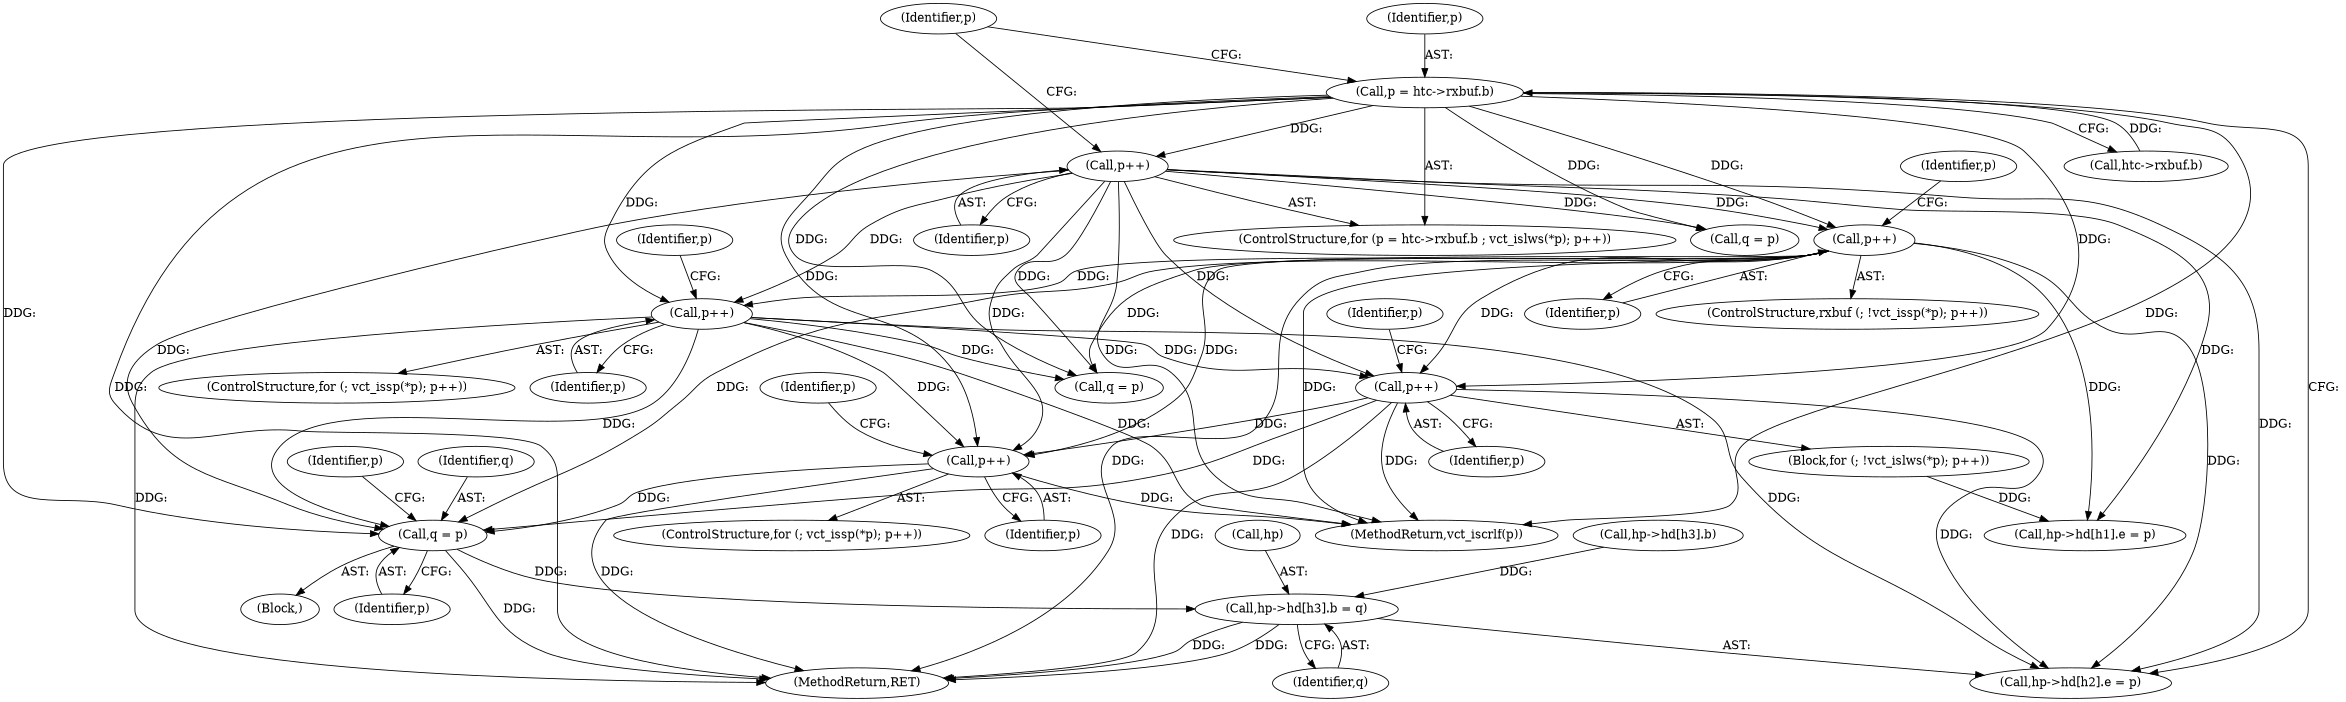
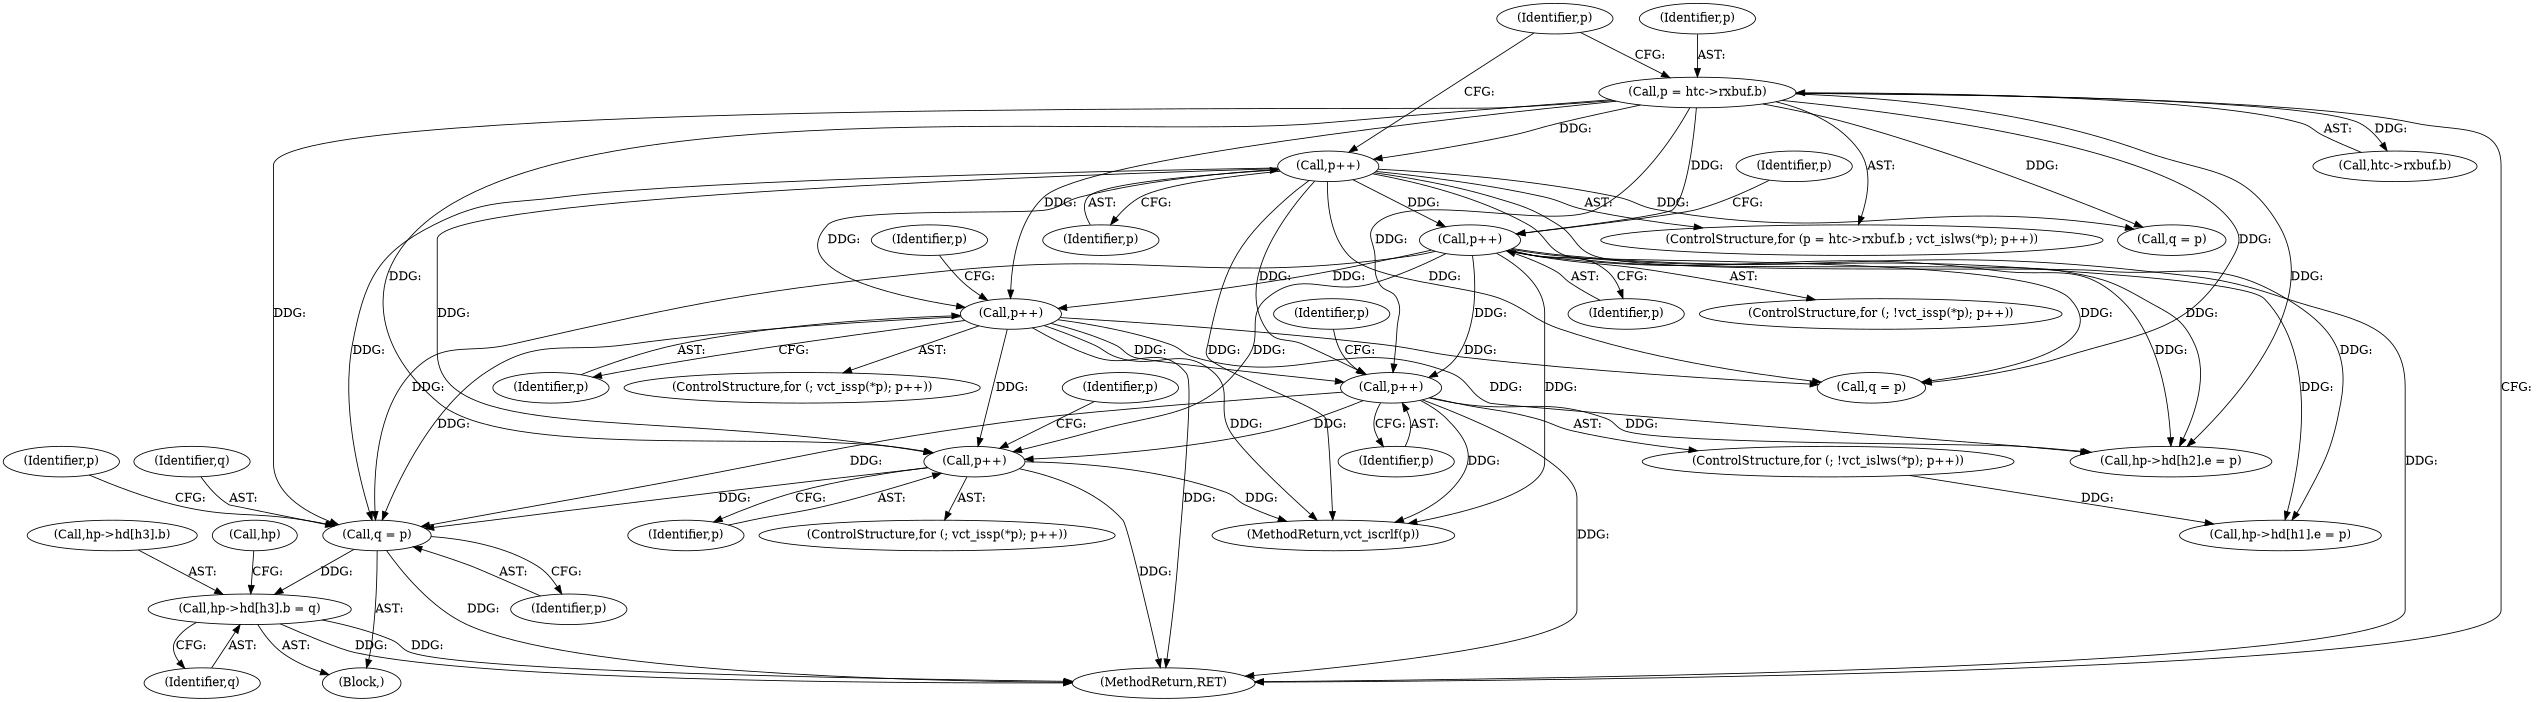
edge "(Call,p = htc->rxbuf.b)" -> "(Call,htc->rxbuf.b)": label "CFG: " -> "DDG: "
edge "(Call,htc->rxbuf.b)" -> "(Call,p = htc->rxbuf.b)": label "DDG: " -> "AST: "
edge "(Call,p = htc->rxbuf.b)" -> "(MethodReturn,vct_iscrlf(p))": removed, label "DDG:"
node "(ControlStructure,rxbuf (; !vct_issp(*p); p++))": label "(ControlStructure,rxbuf (; !vct_issp(*p); p++))" -> "(ControlStructure,for (; !vct_issp(*p); p++))"
edge "(Call,p = htc->rxbuf.b)" -> "(MethodReturn,RET)": label "DDG: " -> "CFG: "
edge "(Call,p = htc->rxbuf.b)" -> "(Call,hp->hd[h2].e = p)": label "CFG: " -> "DDG: "
node "(Block,for (; !vct_islws(*p); p++))": label "(Block,for (; !vct_islws(*p); p++))" -> "(ControlStructure,for (; !vct_islws(*p); p++))"
edge "(Call,hp)" -> "(Call,hp->hd[h3].b = q)": label "AST: " -> "CFG: "
edge "(Call,hp->hd[h3].b)" -> "(Call,hp->hd[h3].b = q)": label "DDG: " -> "AST: "
edge "(Call,hp->hd[h3].b = q)" -> "(Call,hp->hd[h2].e = p)": now "(Call,hp->hd[h3].b = q)" -> "(Block,)"
